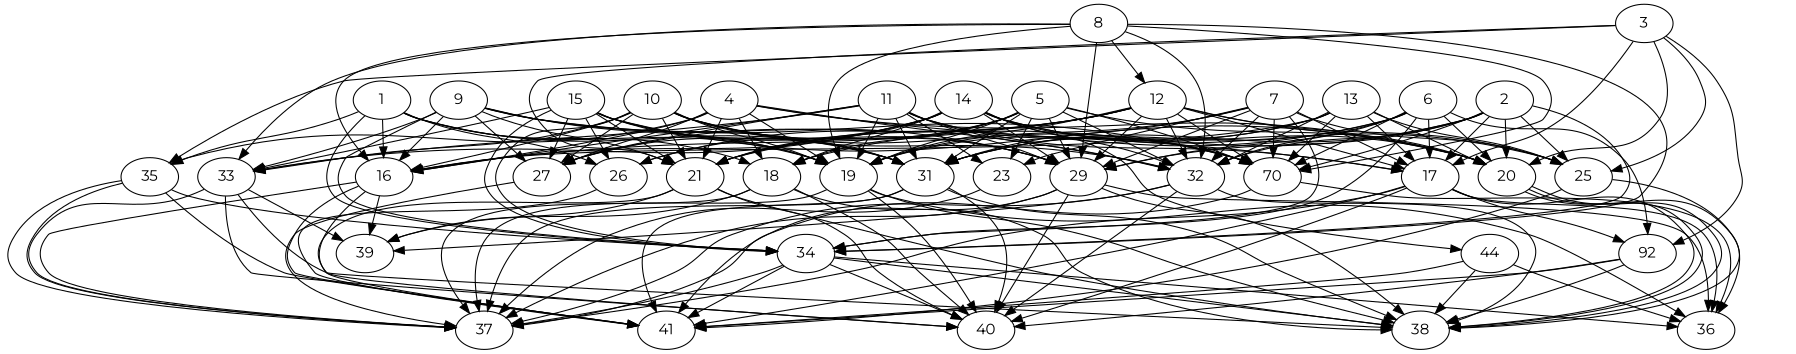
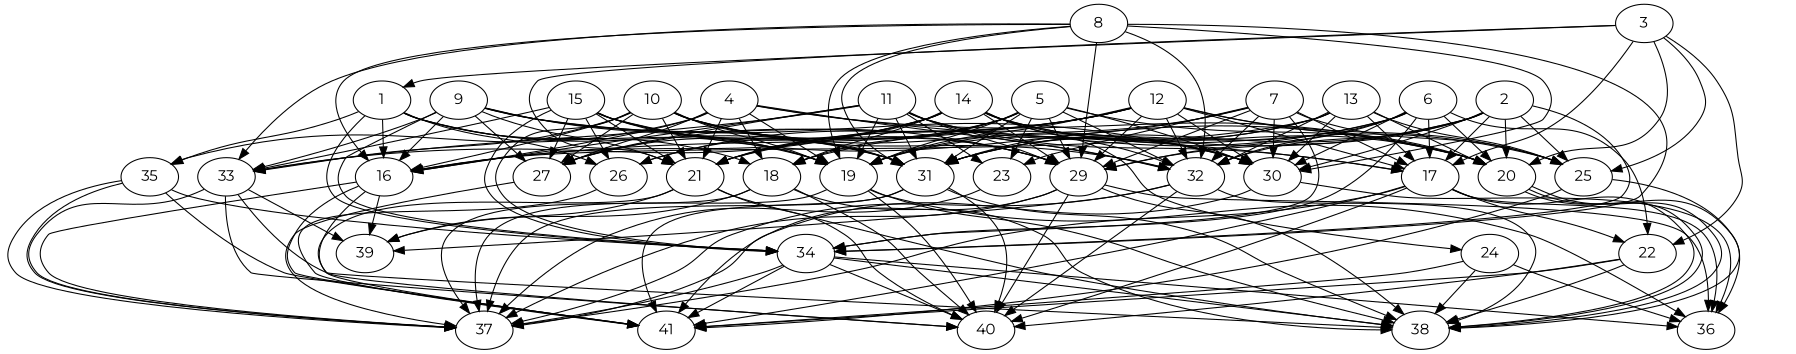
edge "8" -> "12": now "8" -> "31"
edge "3" -> "35": now "3" -> "1"
node "70": label "70" -> "30"
node "44": label "44" -> "24"
node "92": label "92" -> "22"
